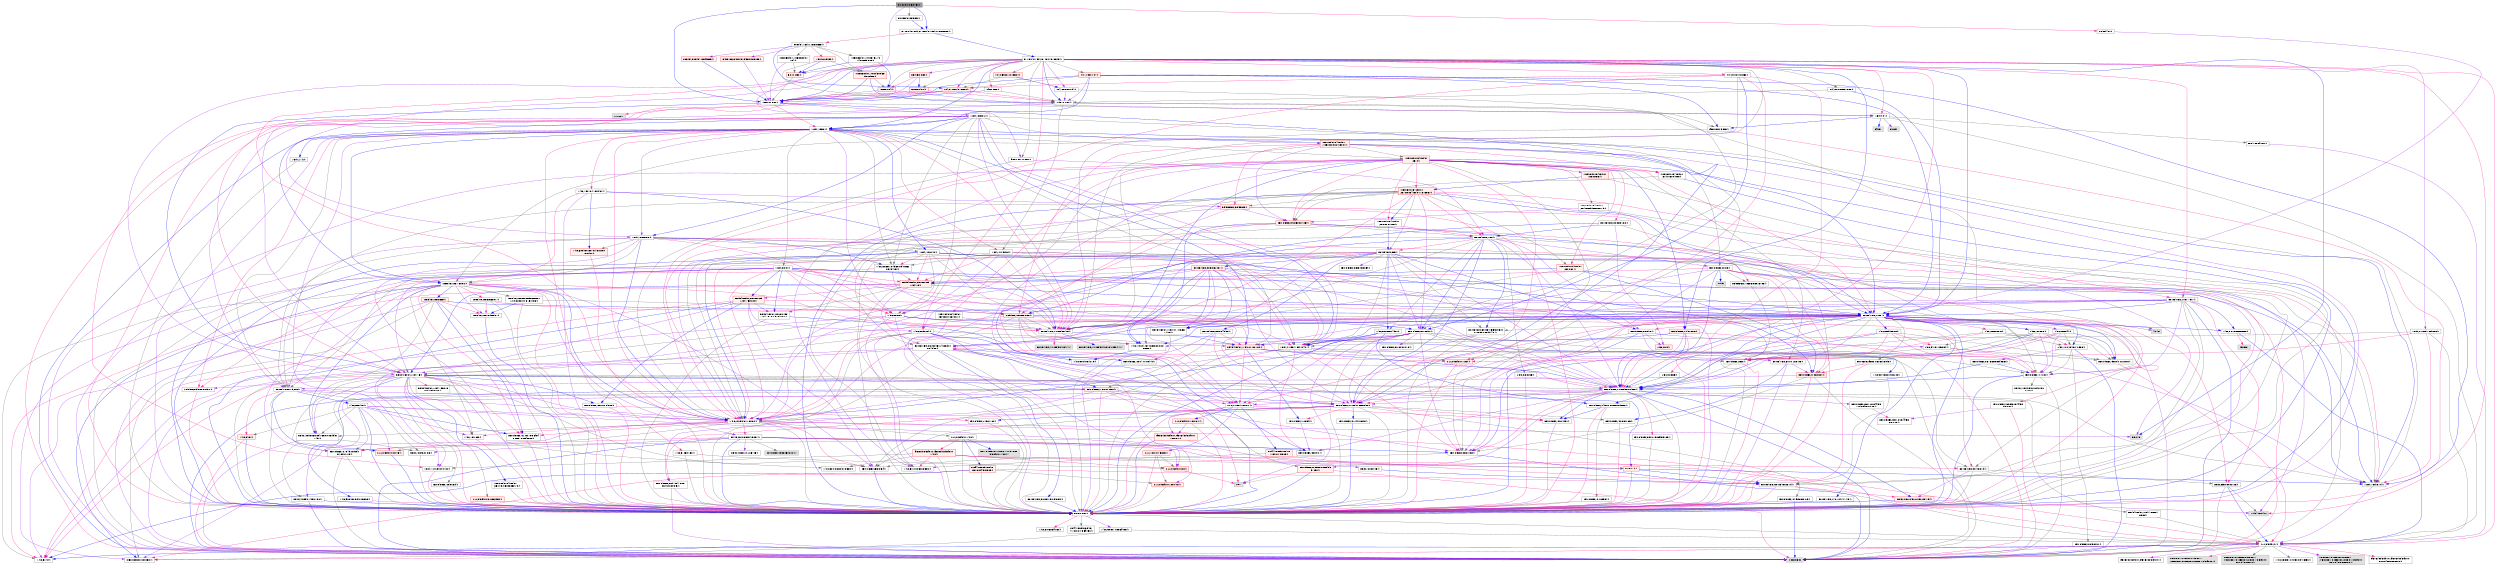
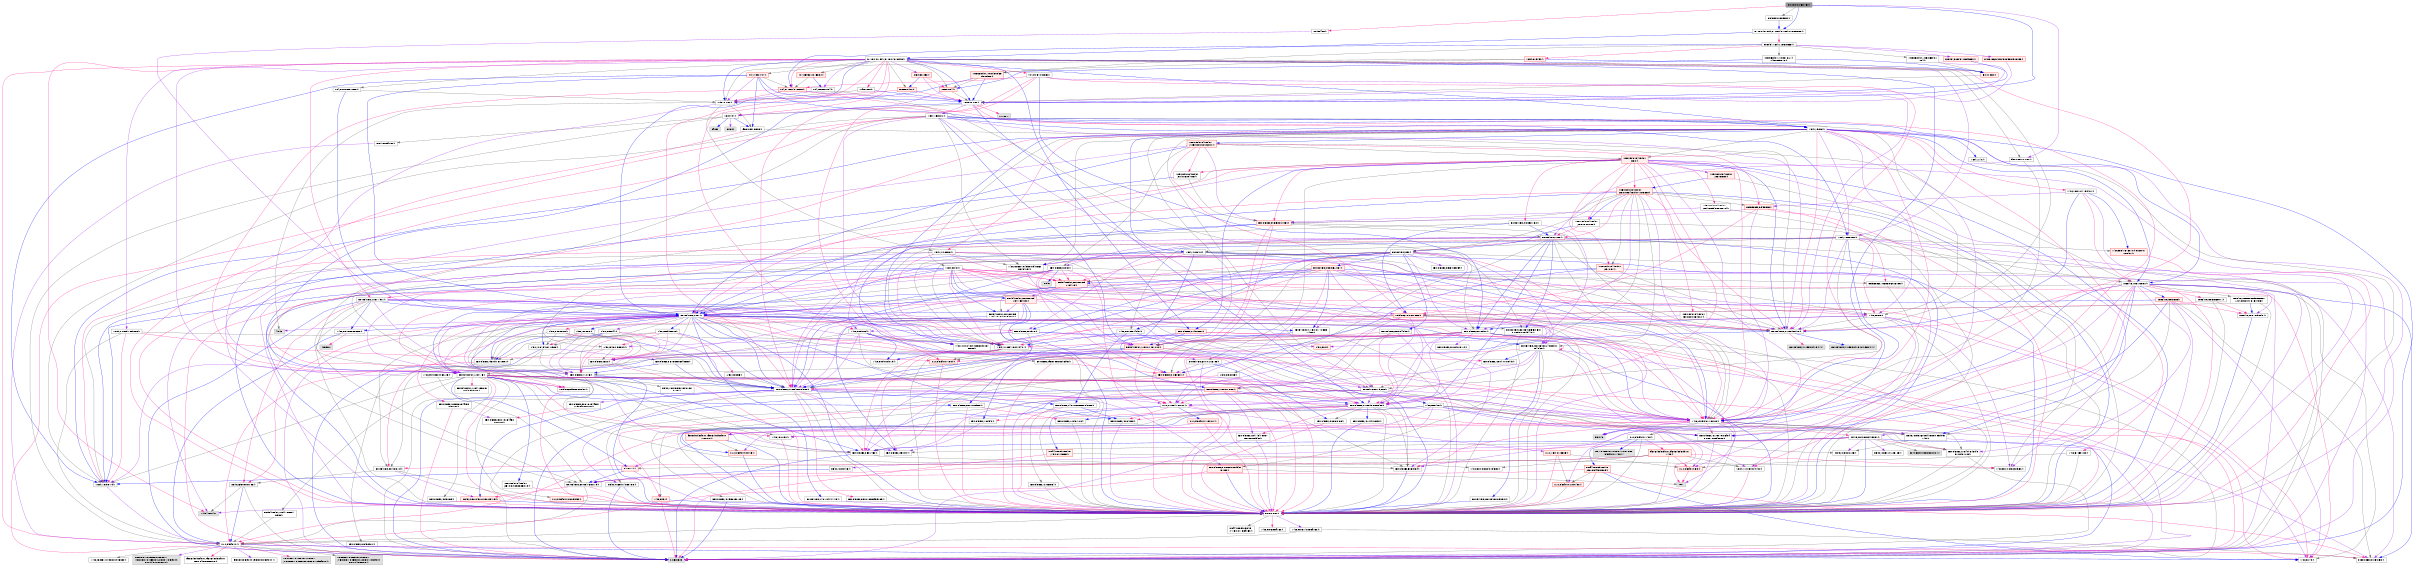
node "Misc/EngineVersionBase.h": removed
